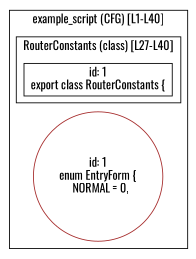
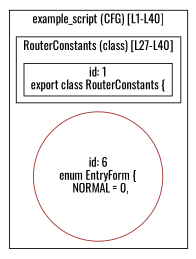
node "id: 1 enum EntryForm { NORMAL = 0,": label "id: 1 enum EntryForm { NORMAL = 0," -> "id: 6 enum EntryForm { NORMAL = 0,"
